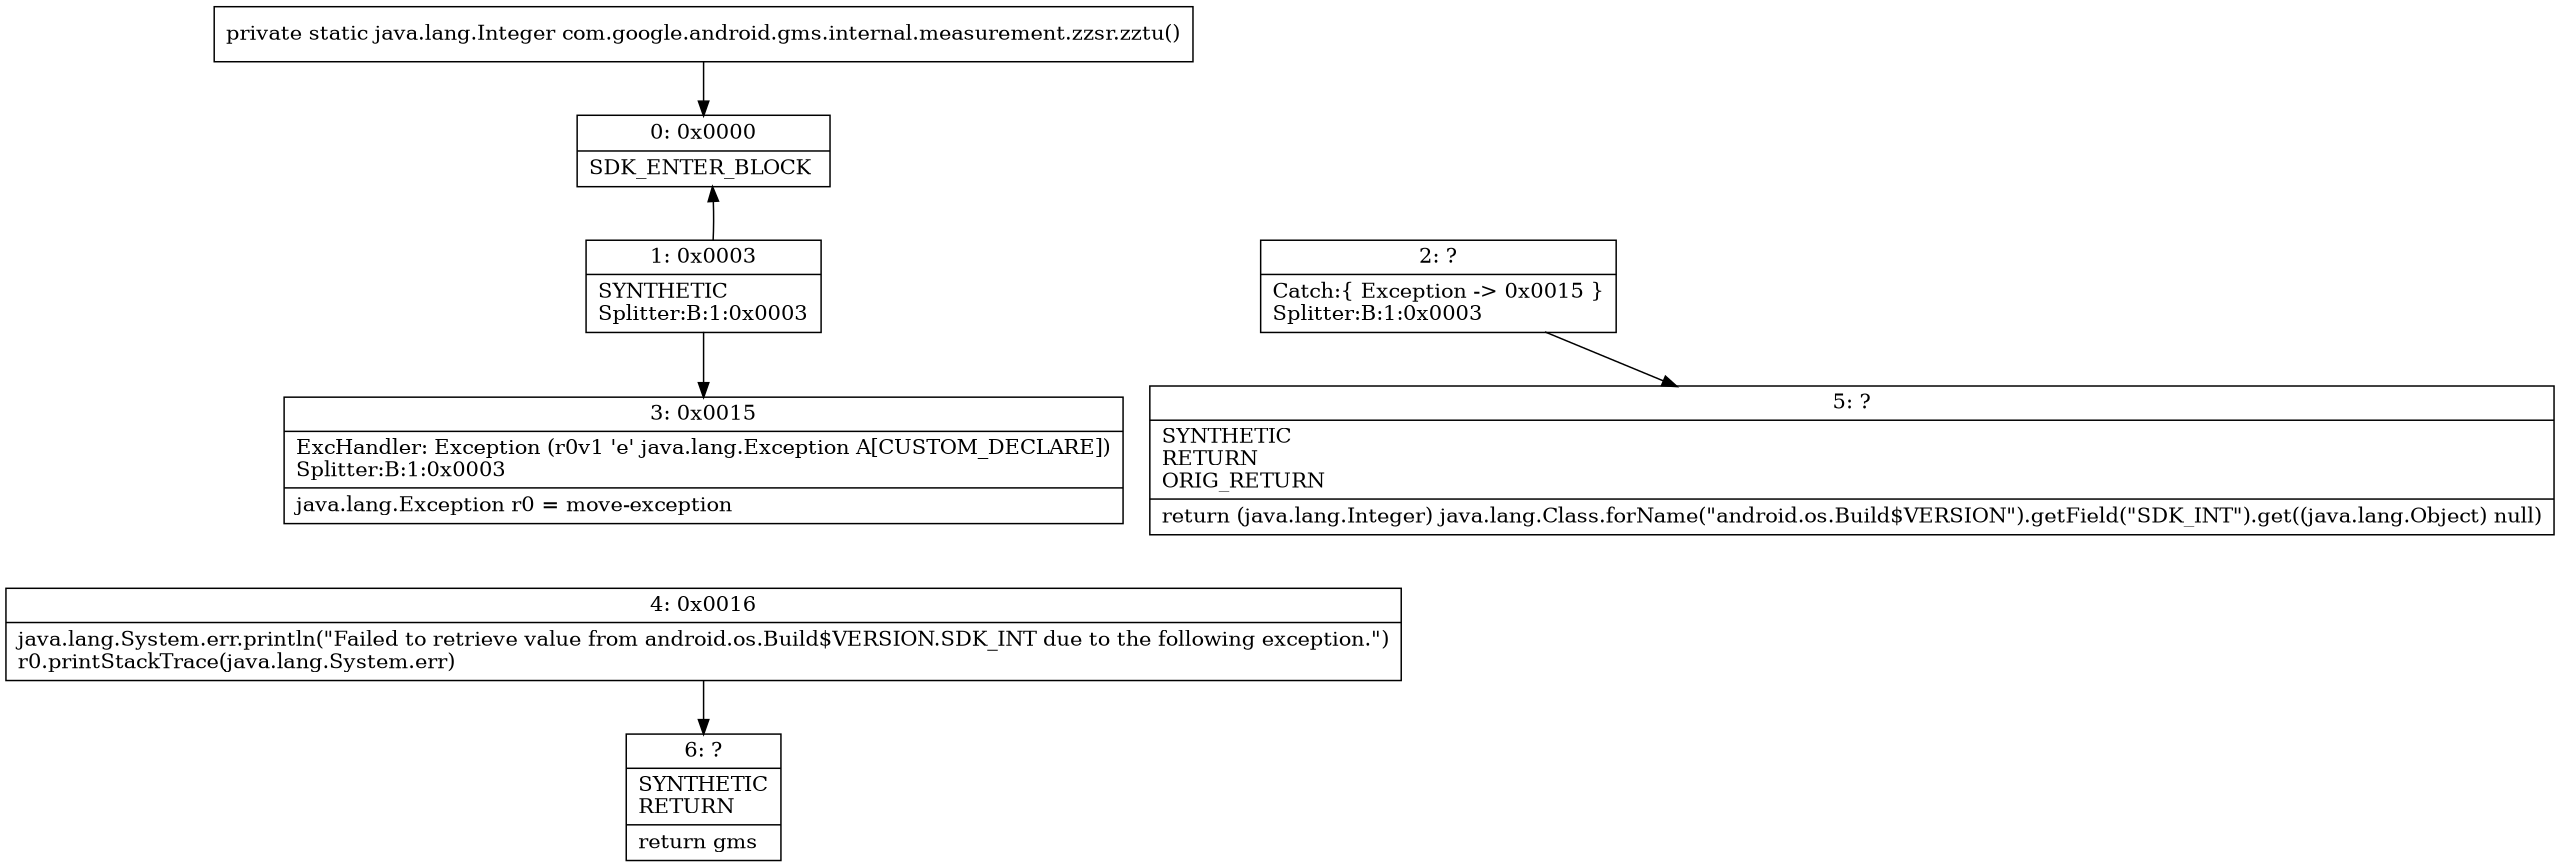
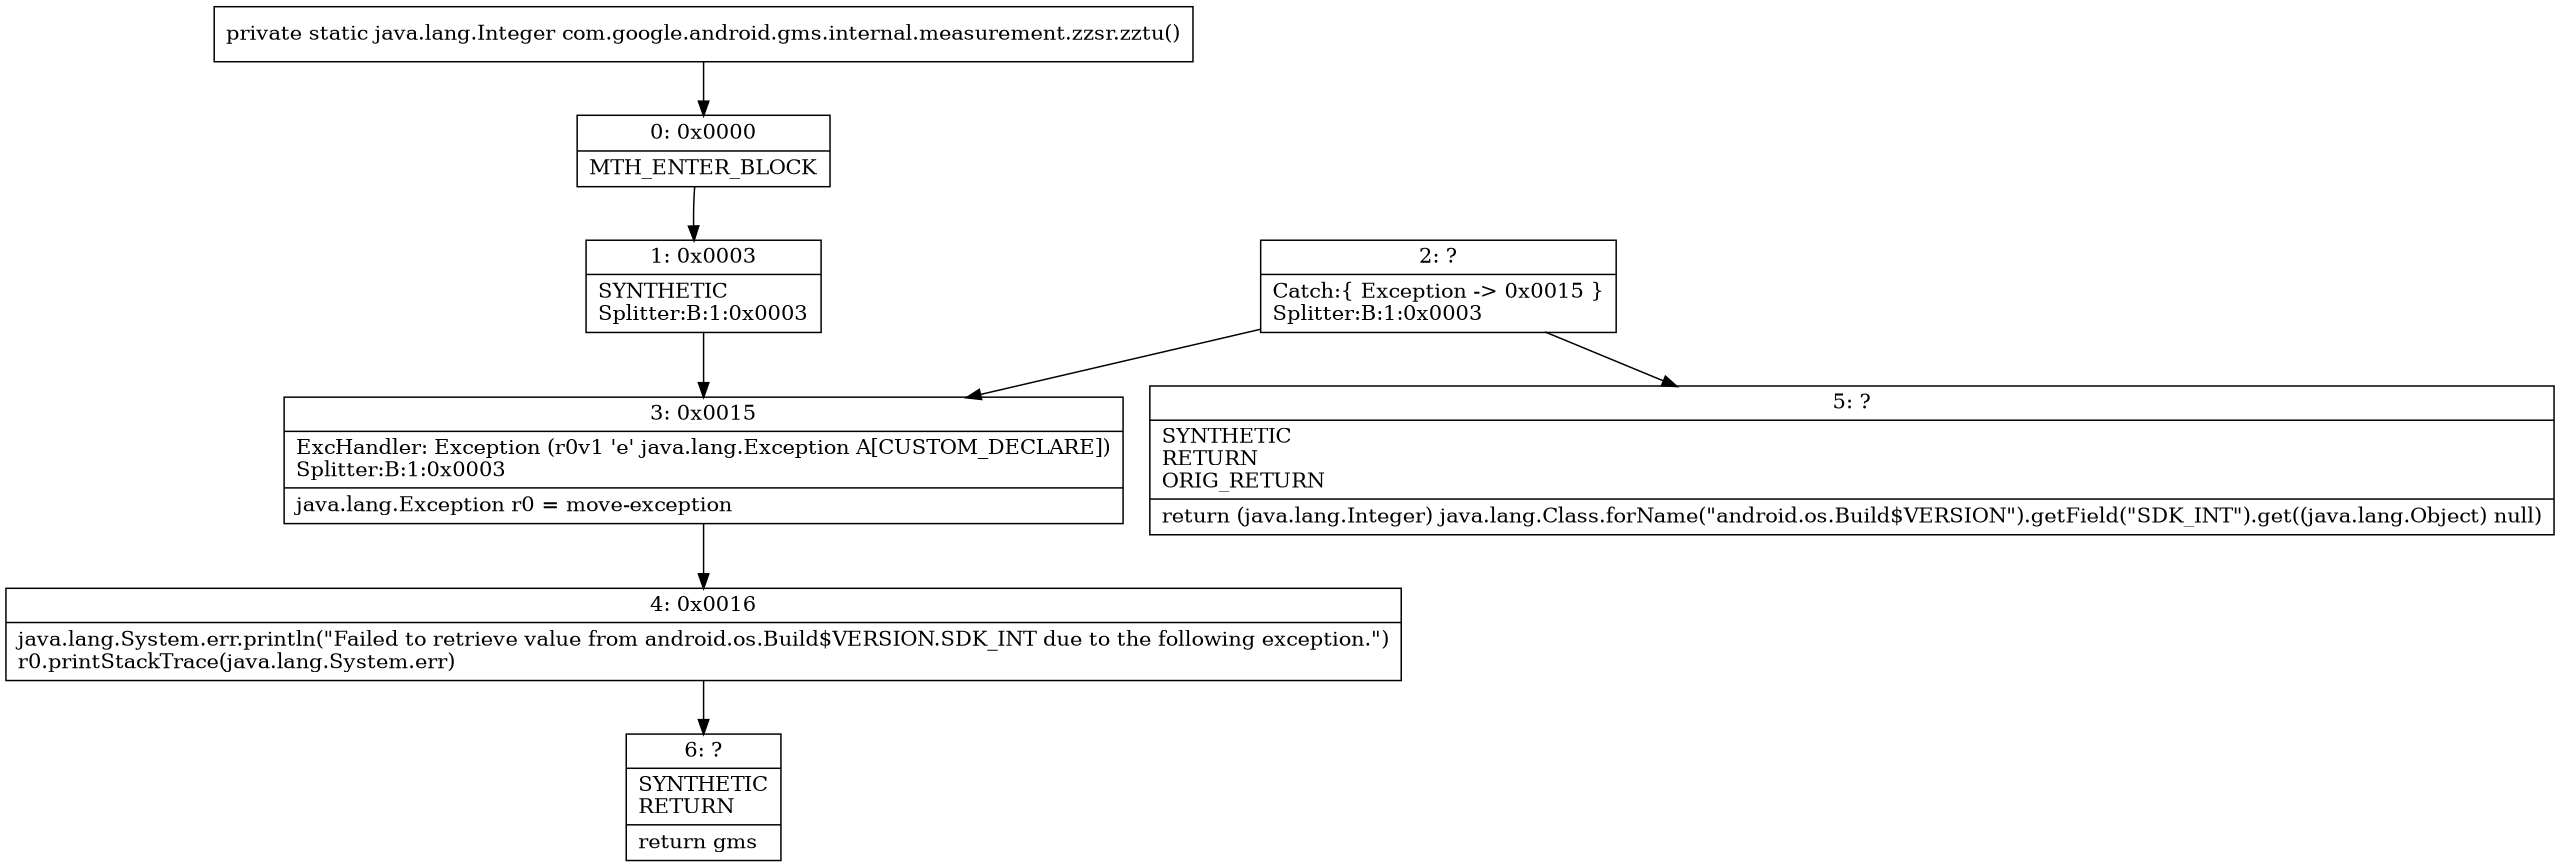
node "0: 0x0000": text "SDK_ENTER_BLOCK" -> "MTH_ENTER_BLOCK"
edge "1: 0x0003" -> "0: 0x0000": reversed
edge "2: ?" -> "3: 0x0015": added
edge "3: 0x0015" -> "4: 0x0016": added
